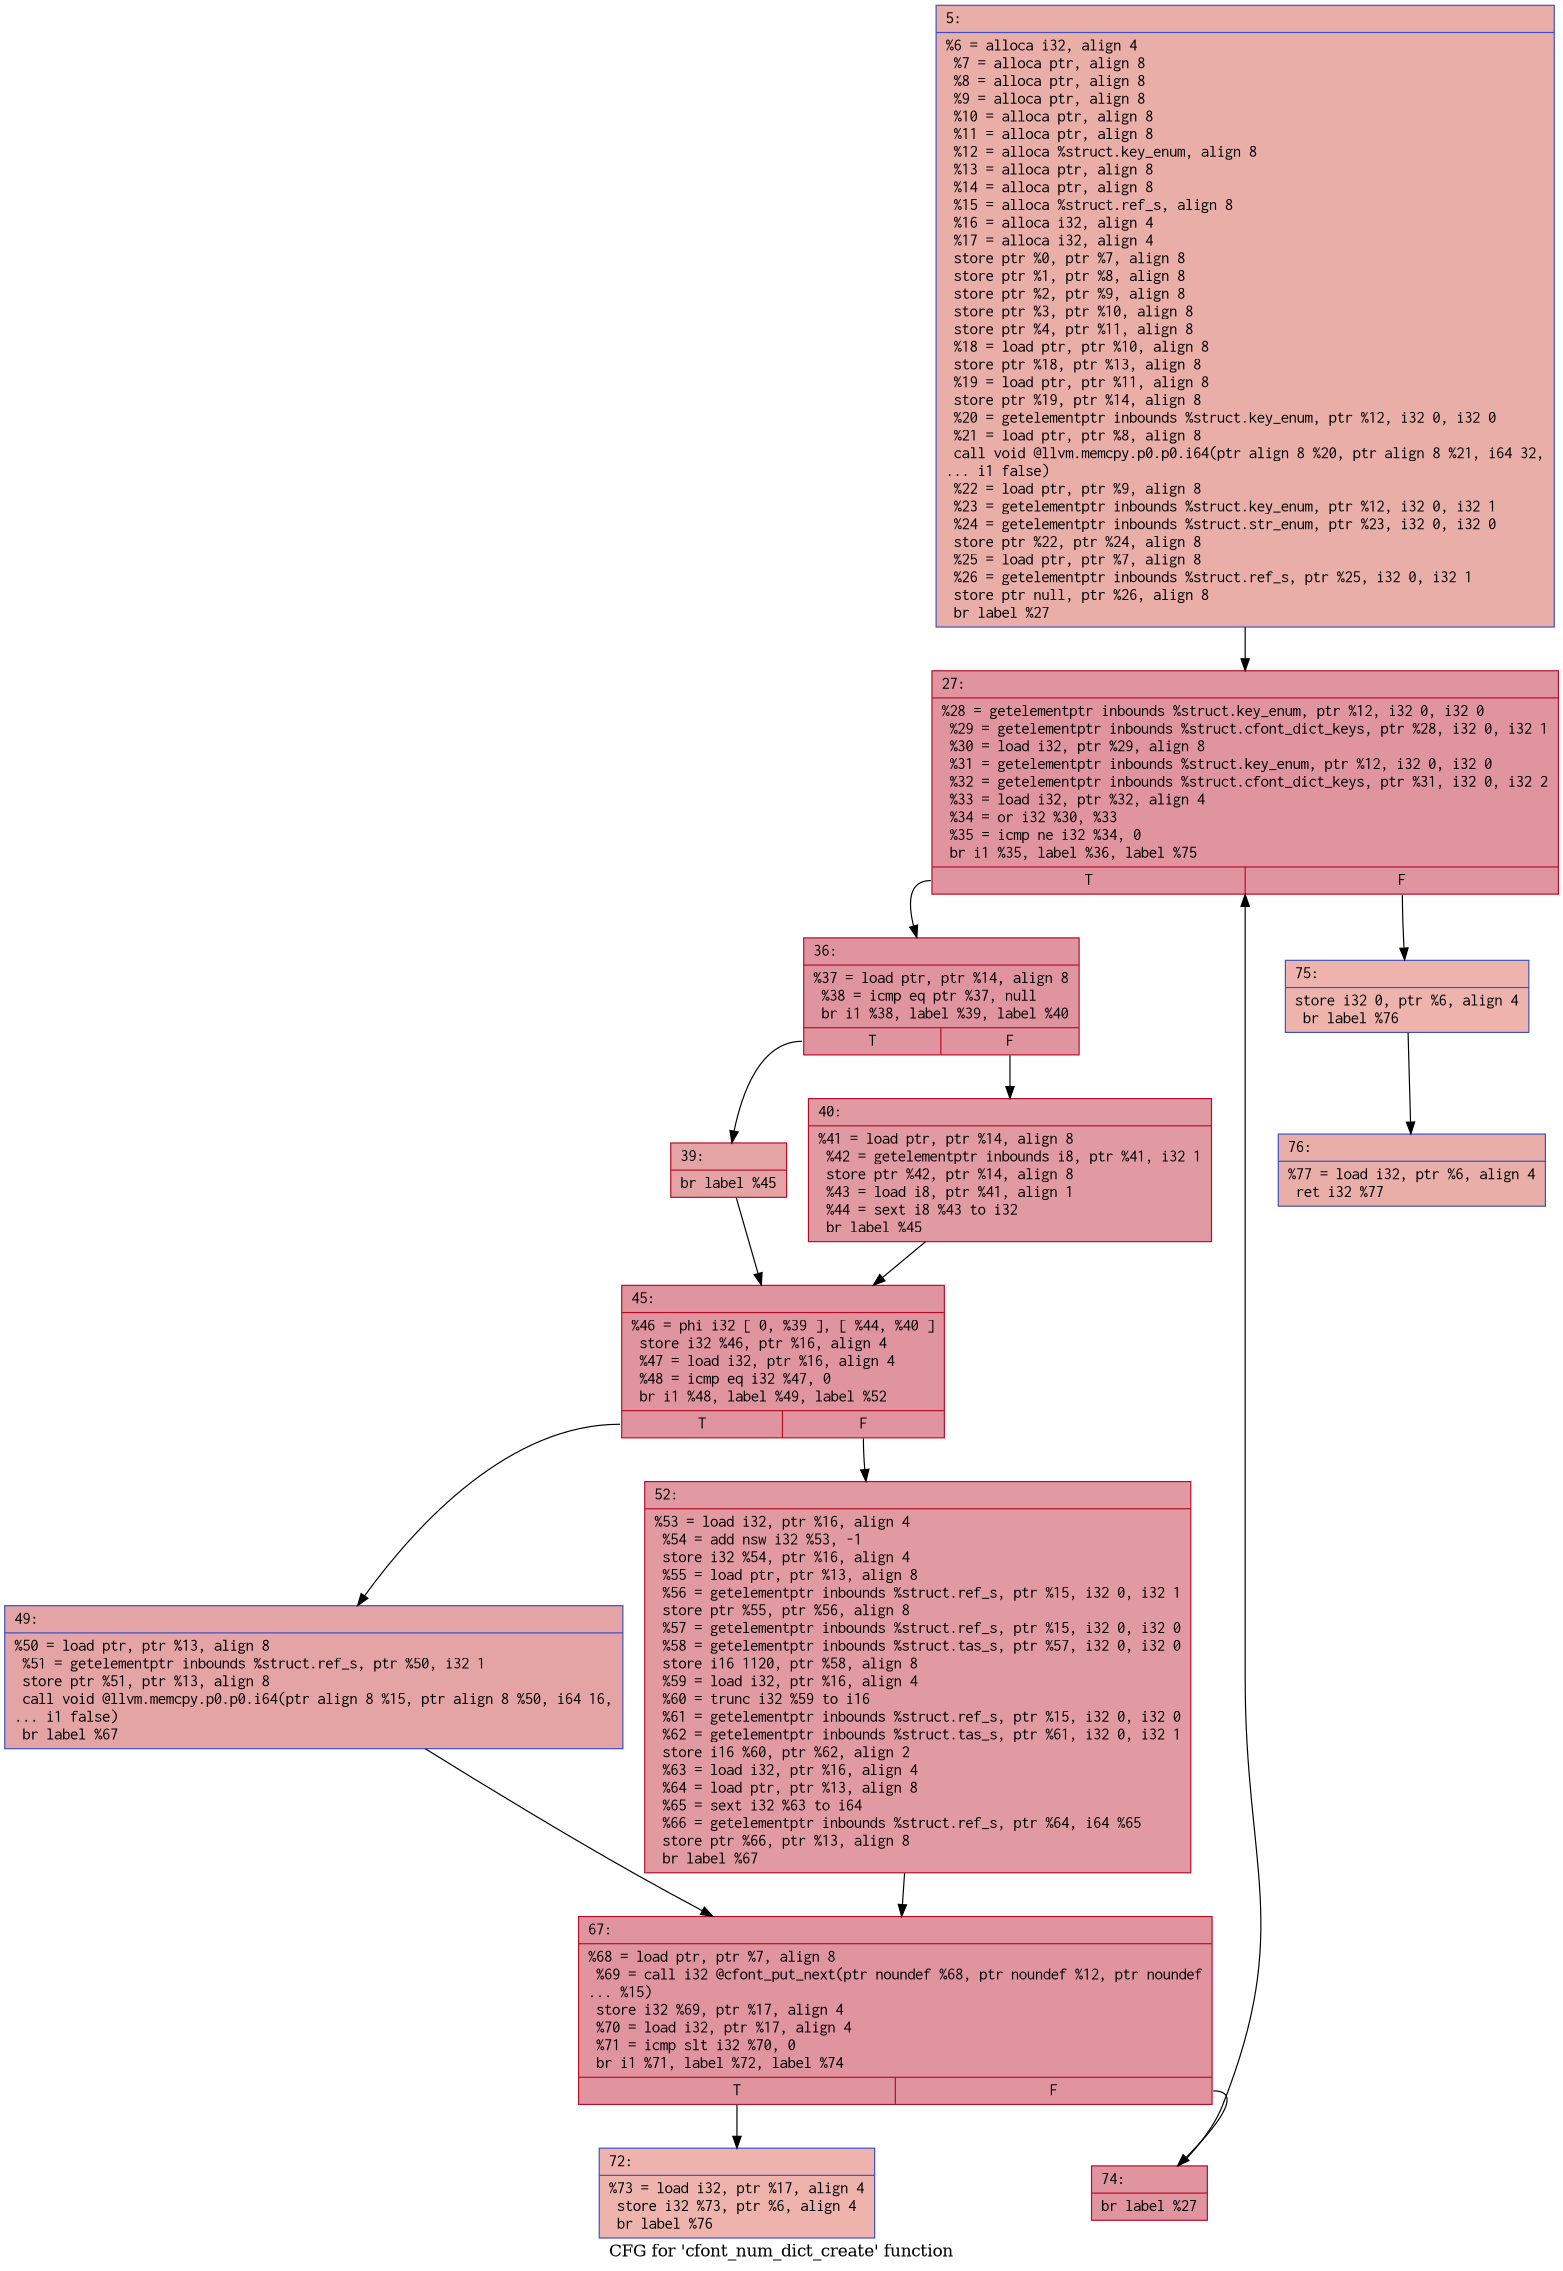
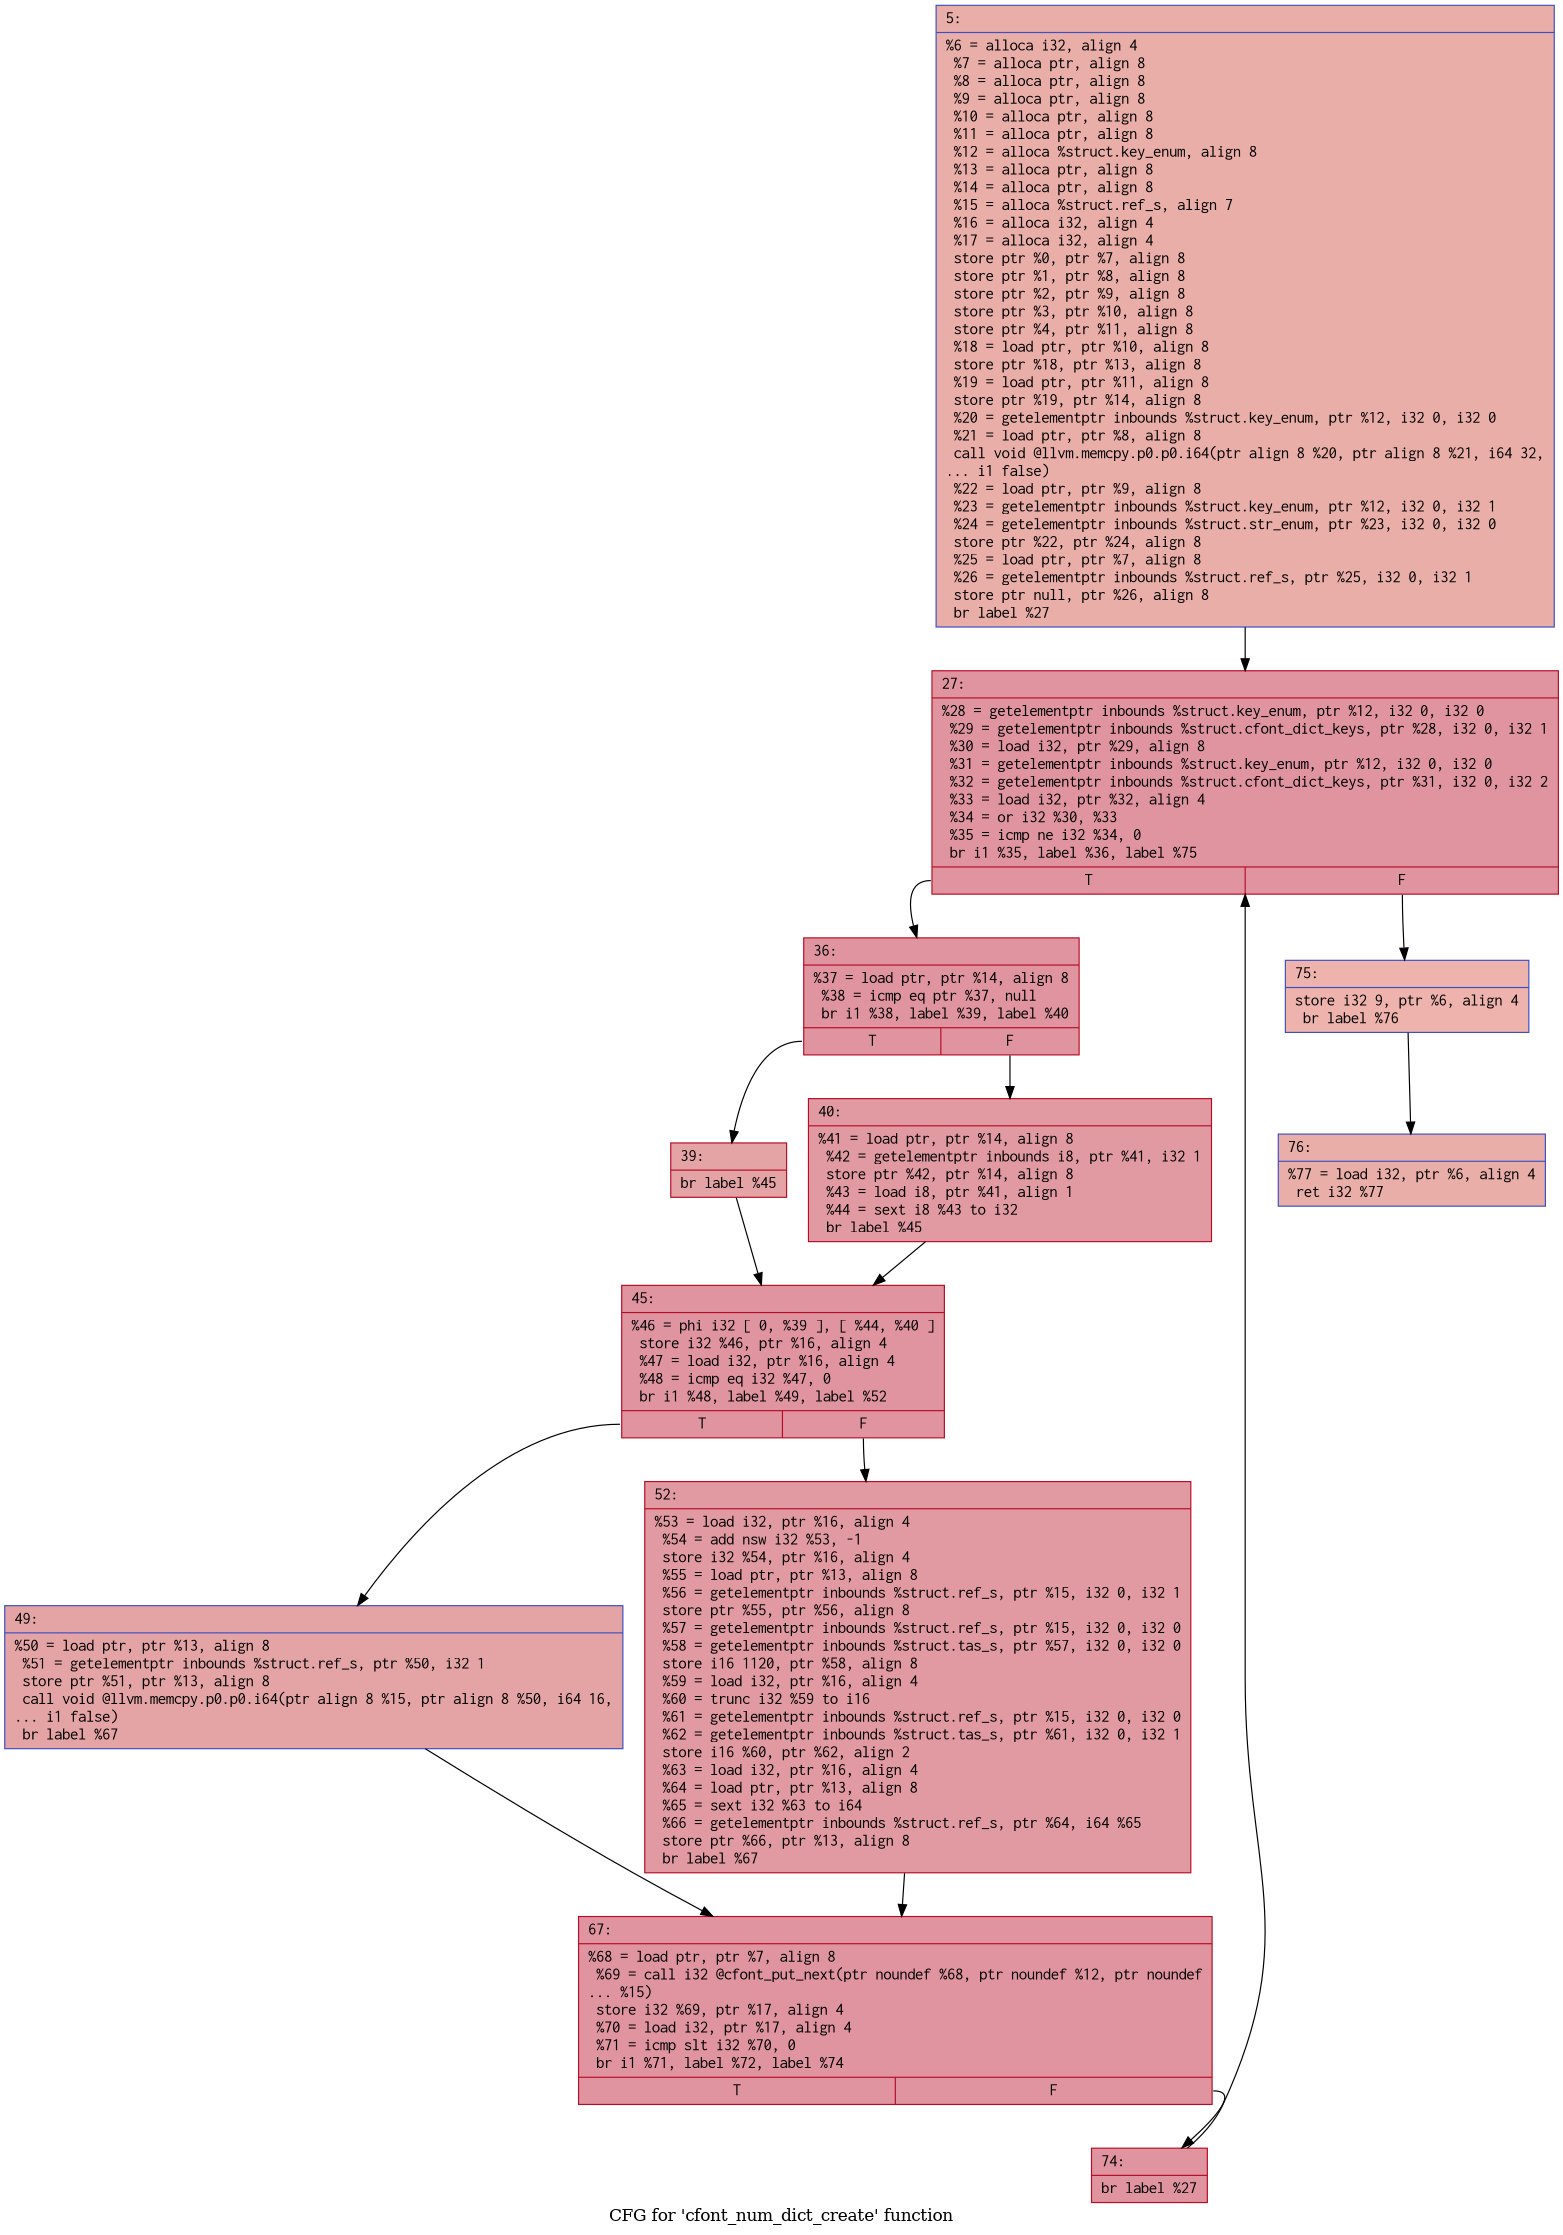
node "5:": text "%15 = alloca %struct.ref_s, align 8" -> "%15 = alloca %struct.ref_s, align 7"
node "75:": text "store i32 0, ptr %6, align 4" -> "store i32 9, ptr %6, align 4"
node "72:": removed
